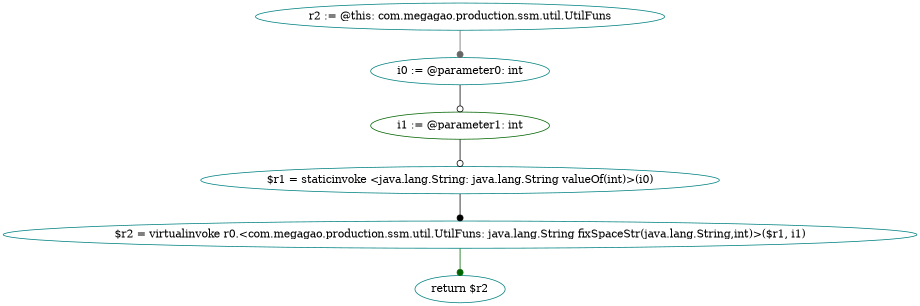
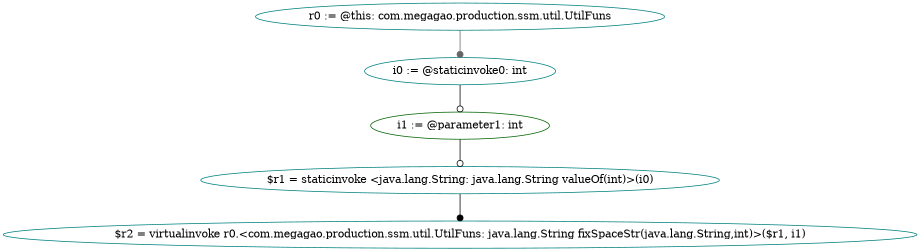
node "r2 := @this: com.megagao.production.ssm.util.UtilFuns": label "r2 := @this: com.megagao.production.ssm.util.UtilFuns" -> "r0 := @this: com.megagao.production.ssm.util.UtilFuns"
node "i0 := @parameter0: int": label "i0 := @parameter0: int" -> "i0 := @staticinvoke0: int"
node "return $r2": removed
